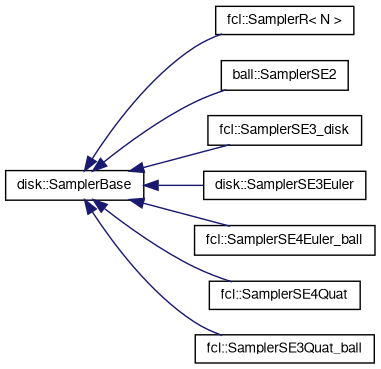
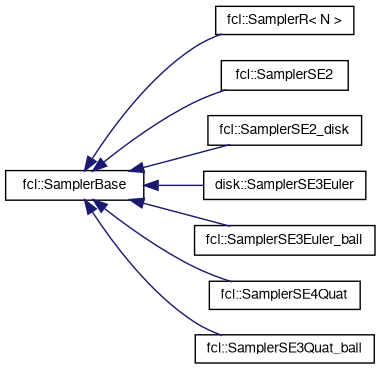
node "ball::SamplerSE2": label "ball::SamplerSE2" -> "fcl::SamplerSE2"
node "fcl::SamplerSE3_disk": label "fcl::SamplerSE3_disk" -> "fcl::SamplerSE2_disk"
node "disk::SamplerBase": label "disk::SamplerBase" -> "fcl::SamplerBase"
node "fcl::SamplerSE4Euler_ball": label "fcl::SamplerSE4Euler_ball" -> "fcl::SamplerSE3Euler_ball"
